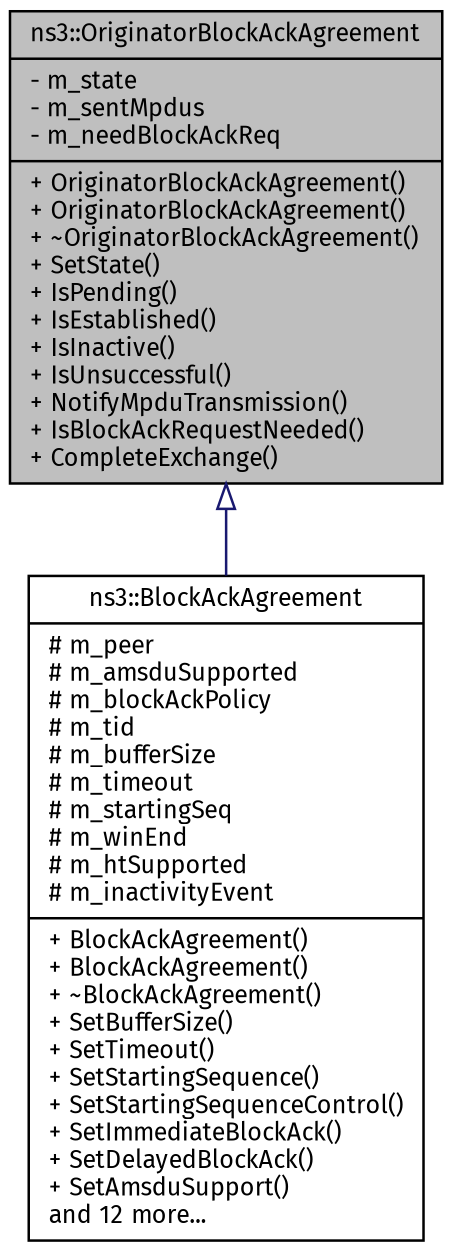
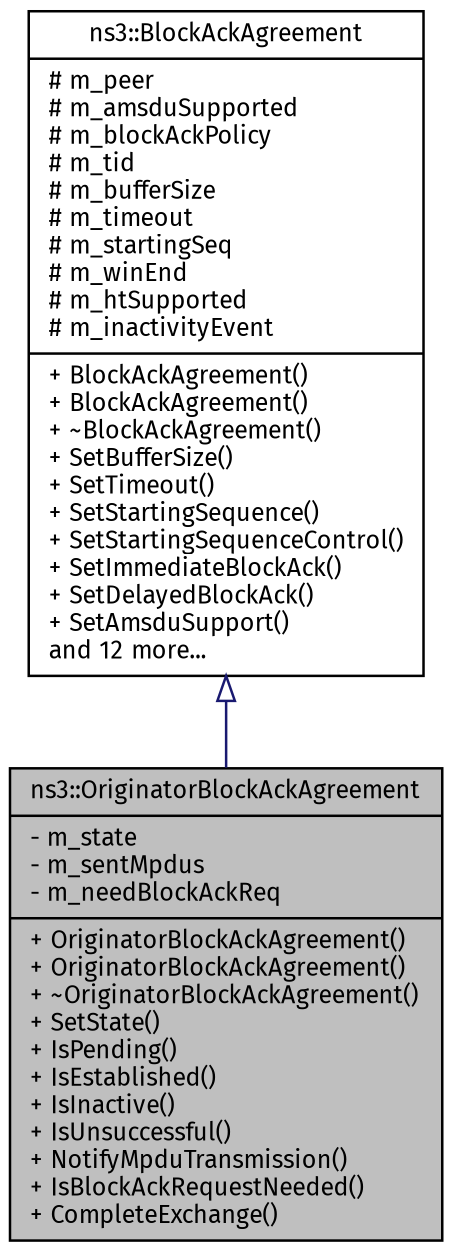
edge "ns3::BlockAckAgreement" -> "ns3::OriginatorBlockAckAgreement": reversed
